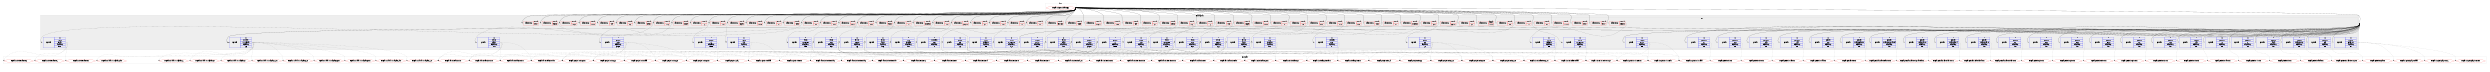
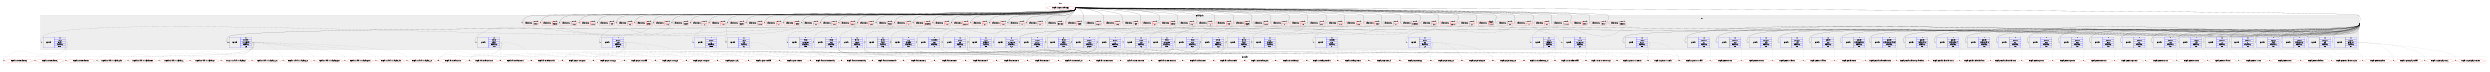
node "portage://sys-kernel/linux-headers-3.18-r1": added
node "portage://sys-kernel/linux-headers-6.1": label "portage://sys-kernel/linux-headers-6.1" -> "pwquality://sys-kernel/linux-headers-6.1"
node "portage://dev-libs/libgcrypt-1.10.1-r3": label "portage://dev-libs/libgcrypt-1.10.1-r3" -> "tape://dev-libs/libgcrypt-1.10.1-r3"
